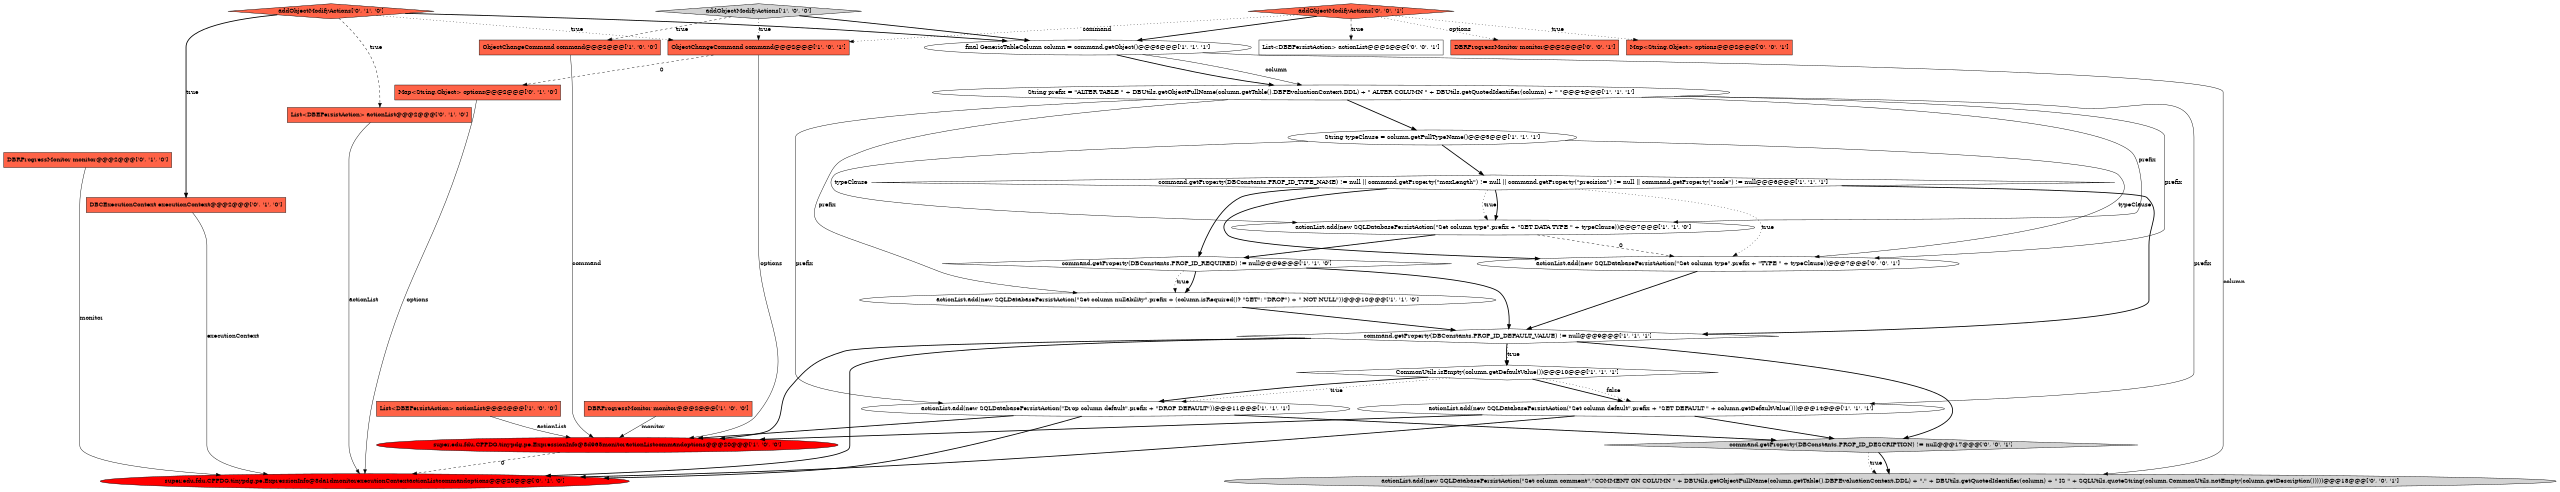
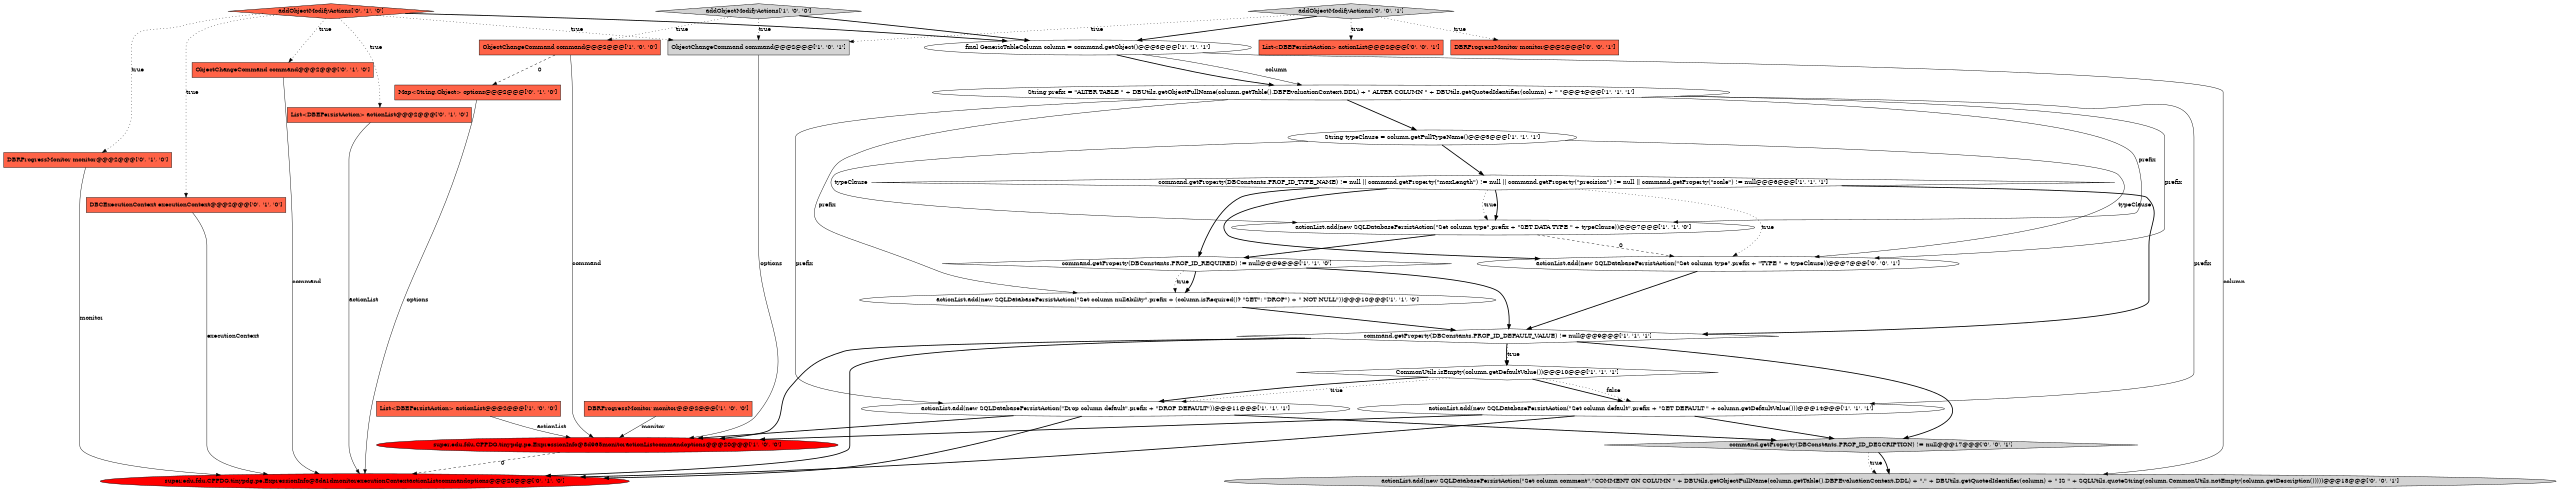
node "addObjectModifyActions['0', '0', '1']": fillcolor tomato -> lightgray
edge "addObjectModifyActions['0', '0', '1']" -> "List<DBEPersistAction> actionList@@@2@@@['0', '0', '1']": style dashed -> dotted
edge "addObjectModifyActions['1', '0', '0']" -> "ObjectChangeCommand command@@@2@@@['1', '0', '0']": style dashed -> dotted
edge "addObjectModifyActions['0', '0', '1']" -> "ObjectChangeCommand command@@@2@@@['1', '0', '1']": label "command" -> "true"
edge "addObjectModifyActions['0', '0', '1']" -> "DBRProgressMonitor monitor@@@2@@@['0', '0', '1']": label "options" -> "true"
edge "addObjectModifyActions['0', '1', '0']" -> "DBRProgressMonitor monitor@@@2@@@['0', '1', '0']": added, label "true"
node "ObjectChangeCommand command@@@2@@@['1', '0', '1']": fillcolor tomato -> lightgray
node "List<DBEPersistAction> actionList@@@2@@@['0', '0', '1']": fillcolor white -> tomato
node "Map<String,Object> options@@@2@@@['0', '0', '1']": removed
edge "addObjectModifyActions['0', '1', '0']" -> "List<DBEPersistAction> actionList@@@2@@@['0', '1', '0']": style dashed -> dotted
edge "addObjectModifyActions['0', '1', '0']" -> "DBCExecutionContext executionContext@@@2@@@['0', '1', '0']": style bold -> dotted
node "ObjectChangeCommand command@@@2@@@['0', '1', '0']": added
edge "ObjectChangeCommand command@@@2@@@['1', '0', '1']" -> "Map<String,Object> options@@@2@@@['0', '1', '0']": now "ObjectChangeCommand command@@@2@@@['1', '0', '0']" -> "Map<String,Object> options@@@2@@@['0', '1', '0']"
